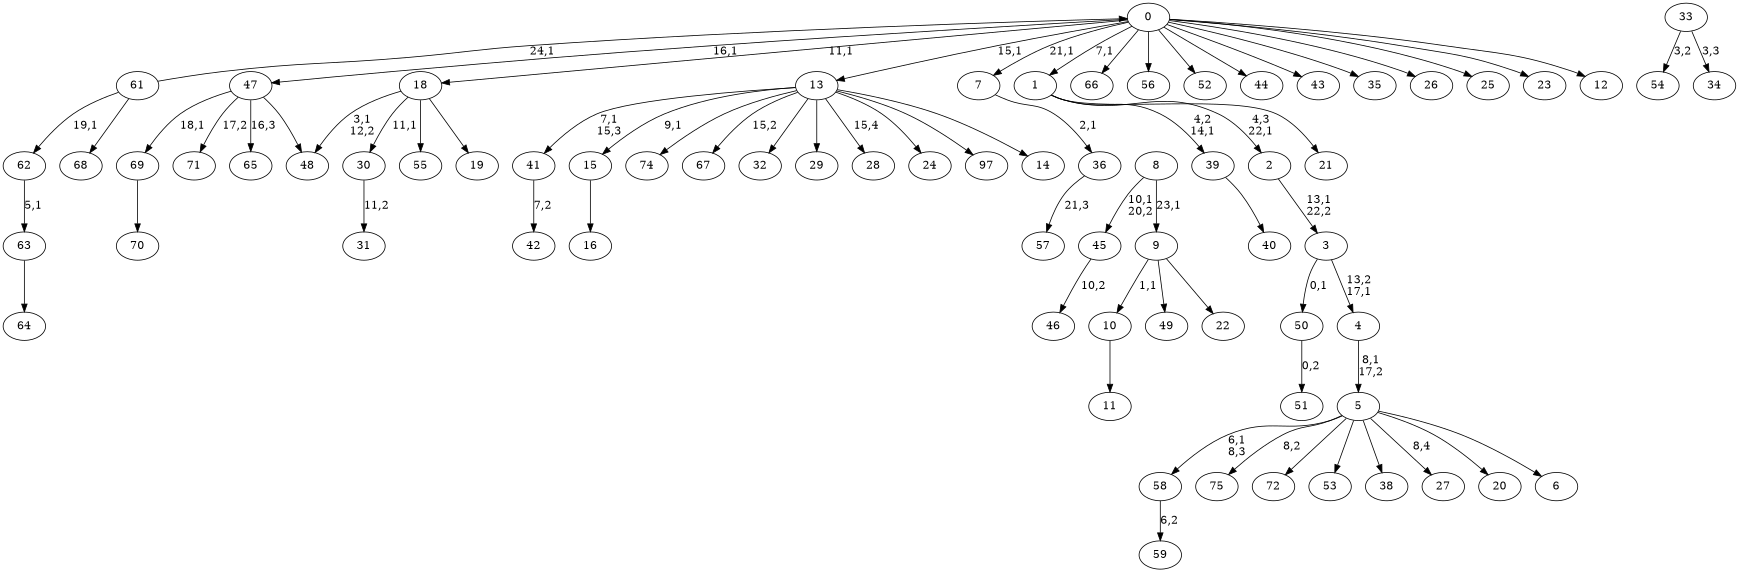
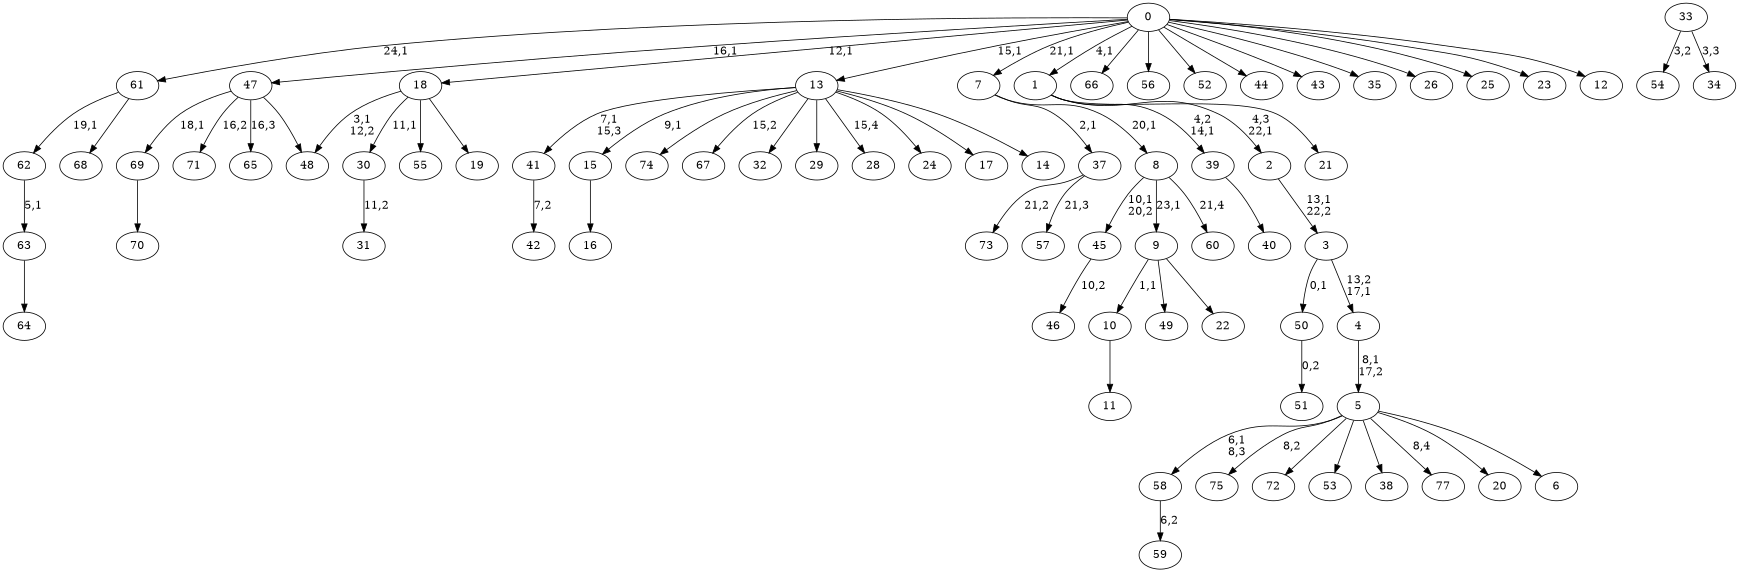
edge "61" -> "0": reversed
edge "0" -> "18": label "11,1" -> "12,1"
edge "0" -> "1": label "7,1" -> "4,1"
edge "7" -> "8": added, label "20,1"
edge "47" -> "71": label "17,2" -> "16,2"
node "97": label "97" -> "17"
node "36": label "36" -> "37"
node "73": added
node "60": added
node "27": label "27" -> "77"
